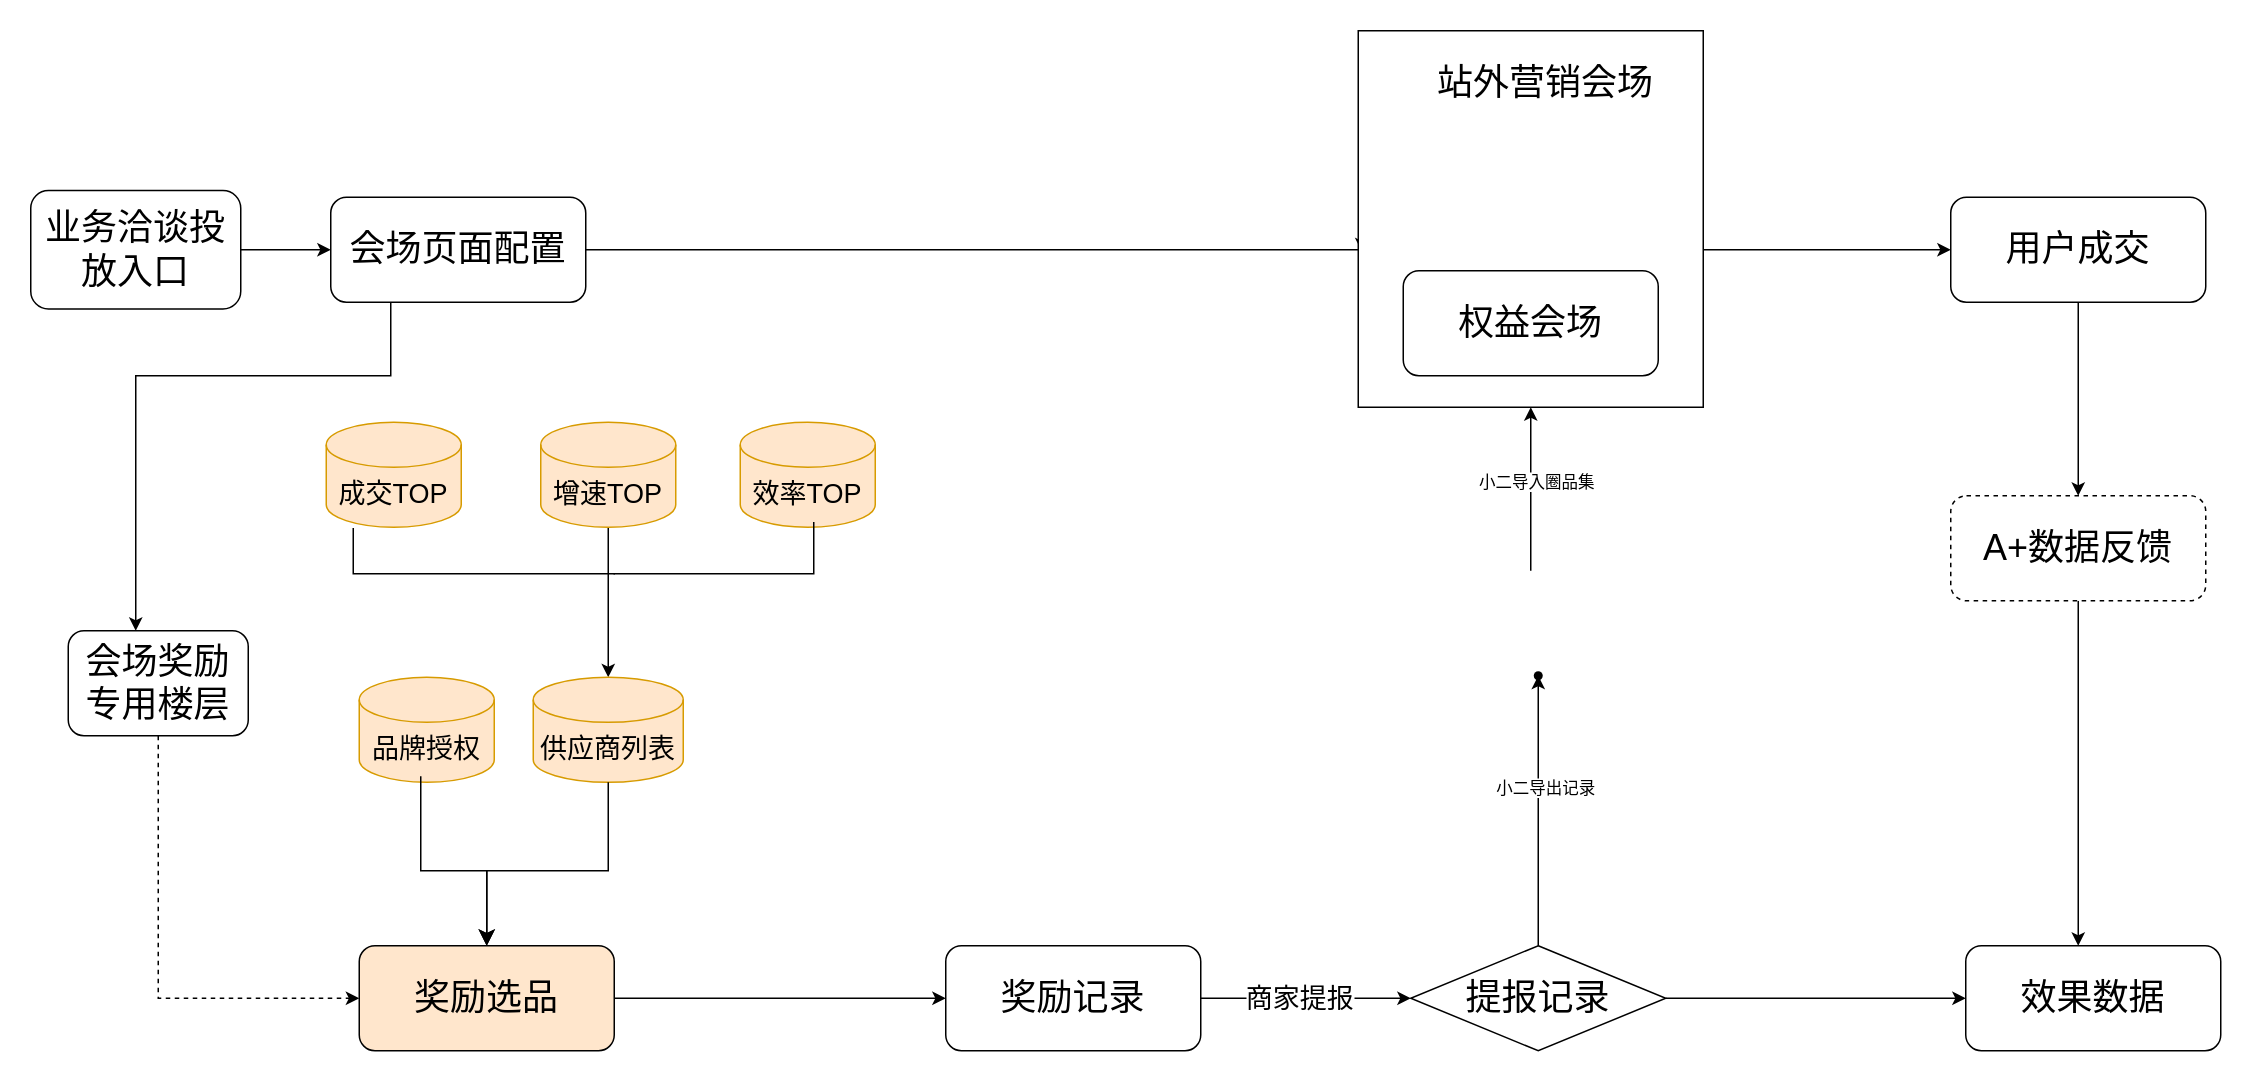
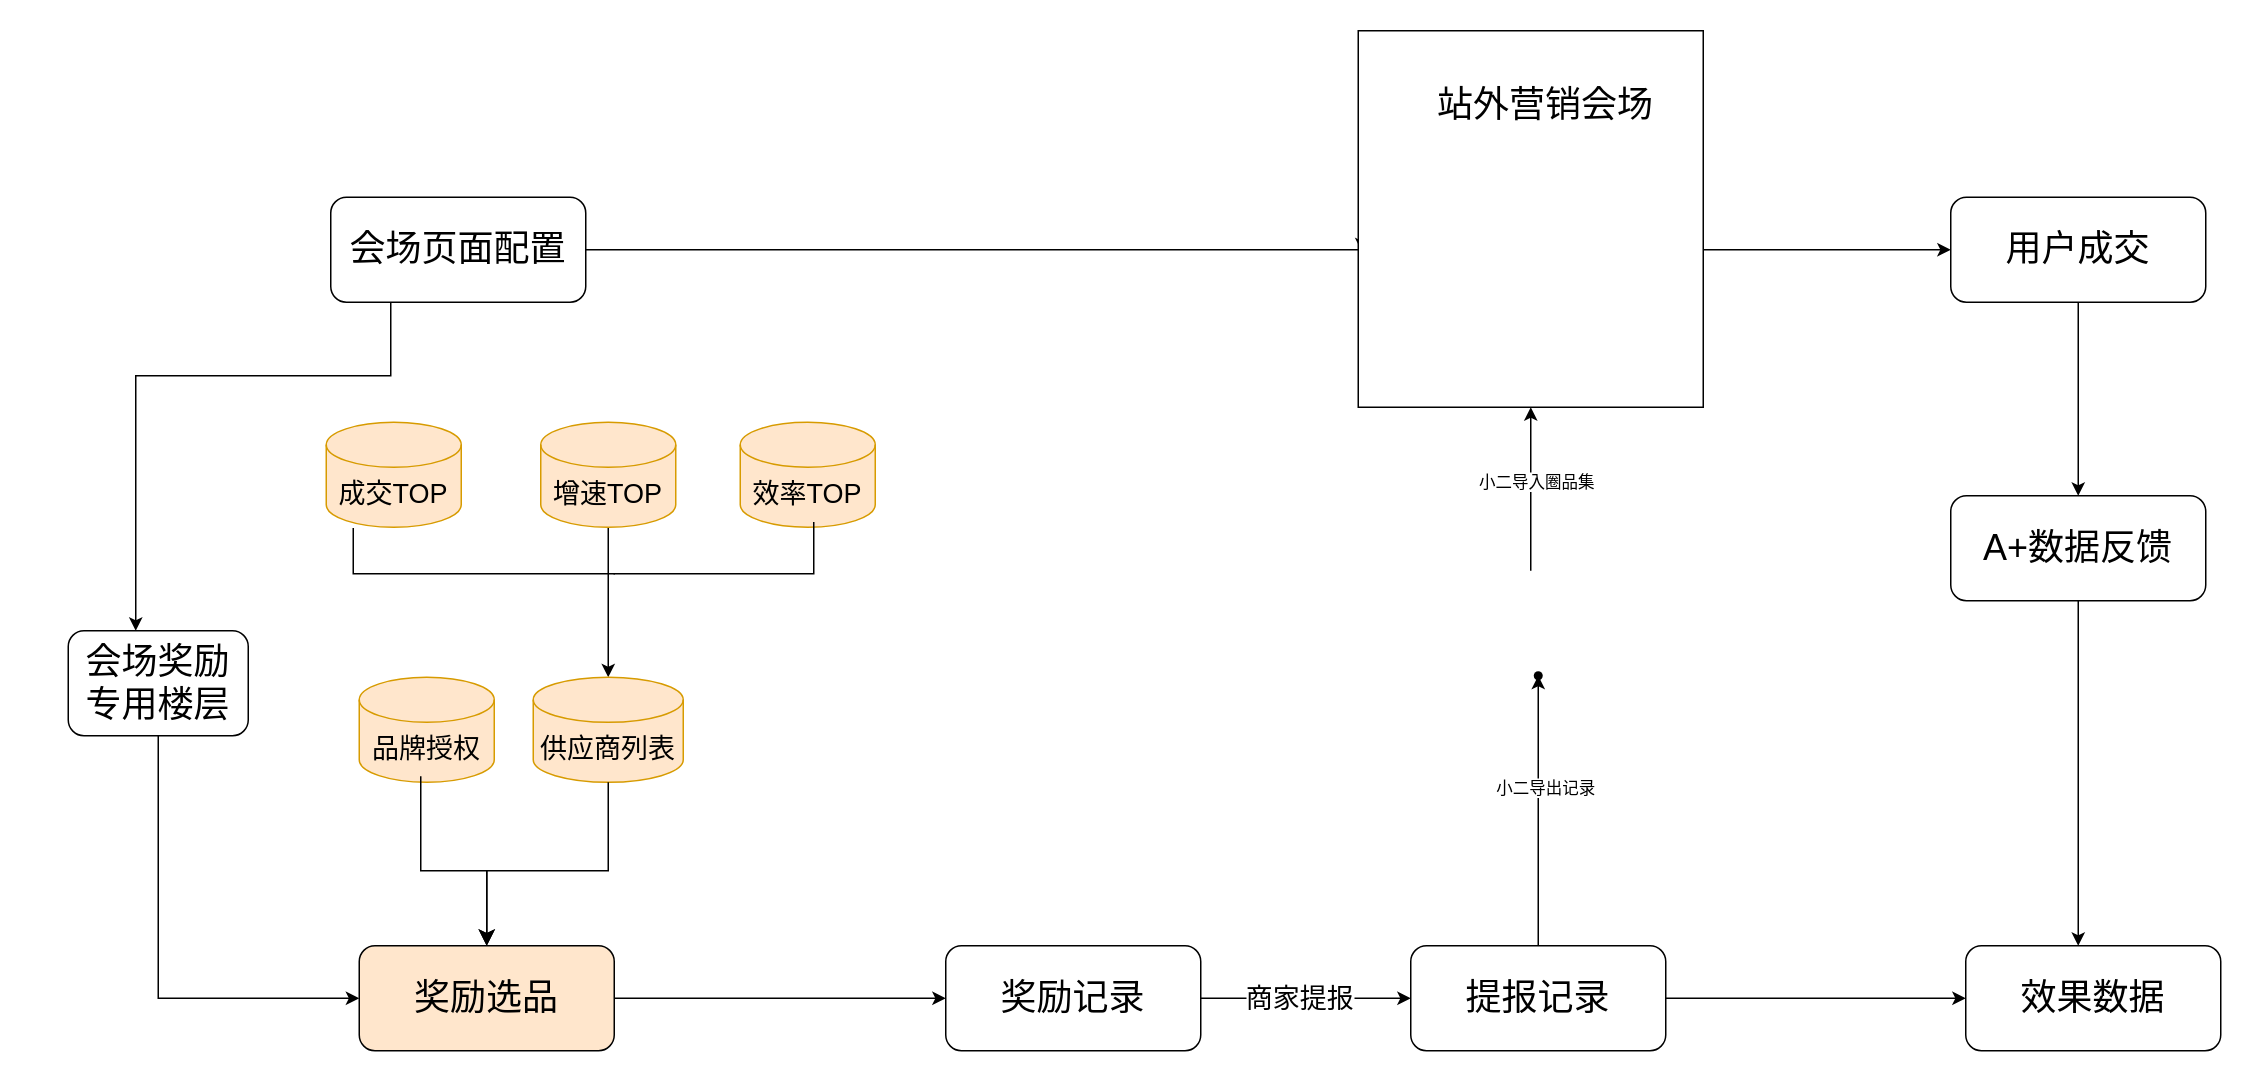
node "站外营销会场": moved (1546, 83) -> (1546, 106)
node "业务洽谈投放入口": removed
edge "业务洽谈投放入口" -> "会场页面配置": removed
node "权益会场": removed
node "A+数据反馈": style dashed -> solid
edge "会场奖励专用楼层" -> "奖励选品": style dashed -> solid
node "提报记录": shape diamond -> rounded rectangle
